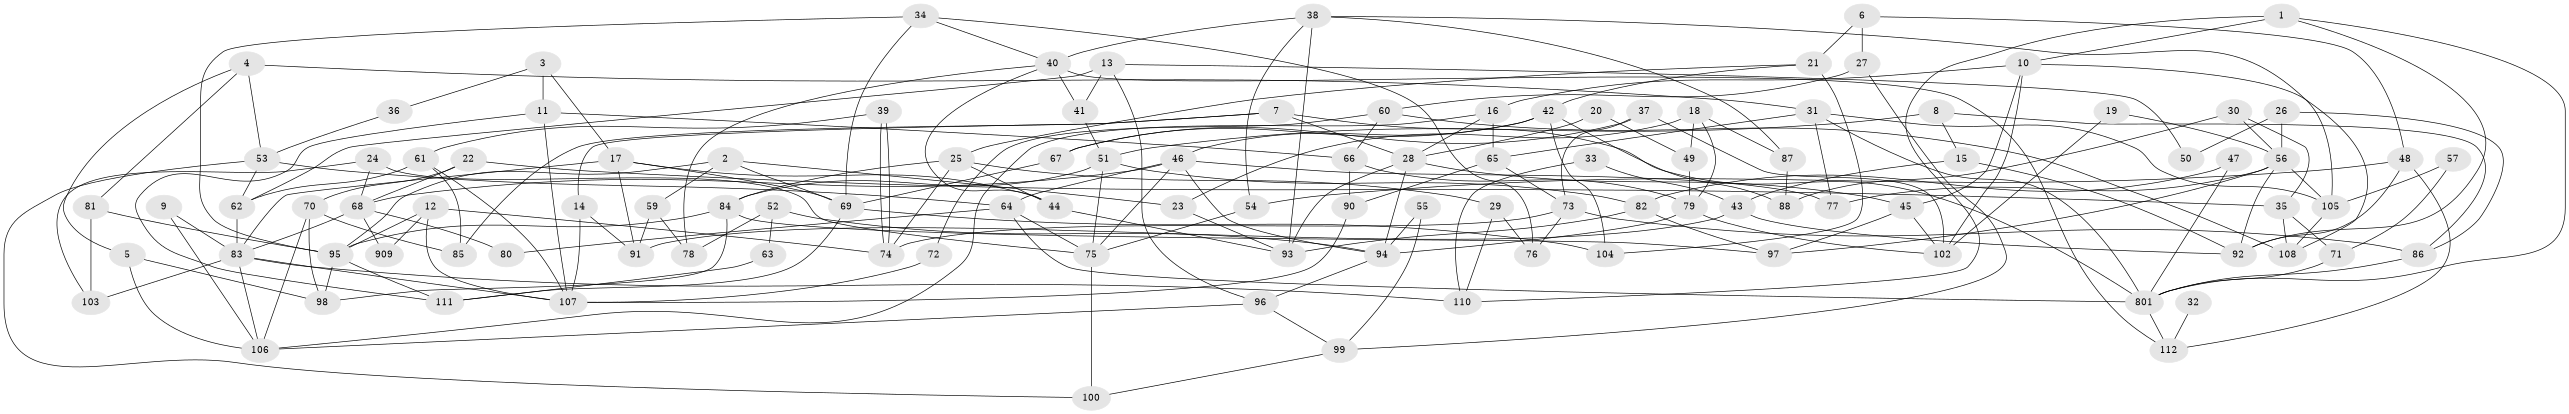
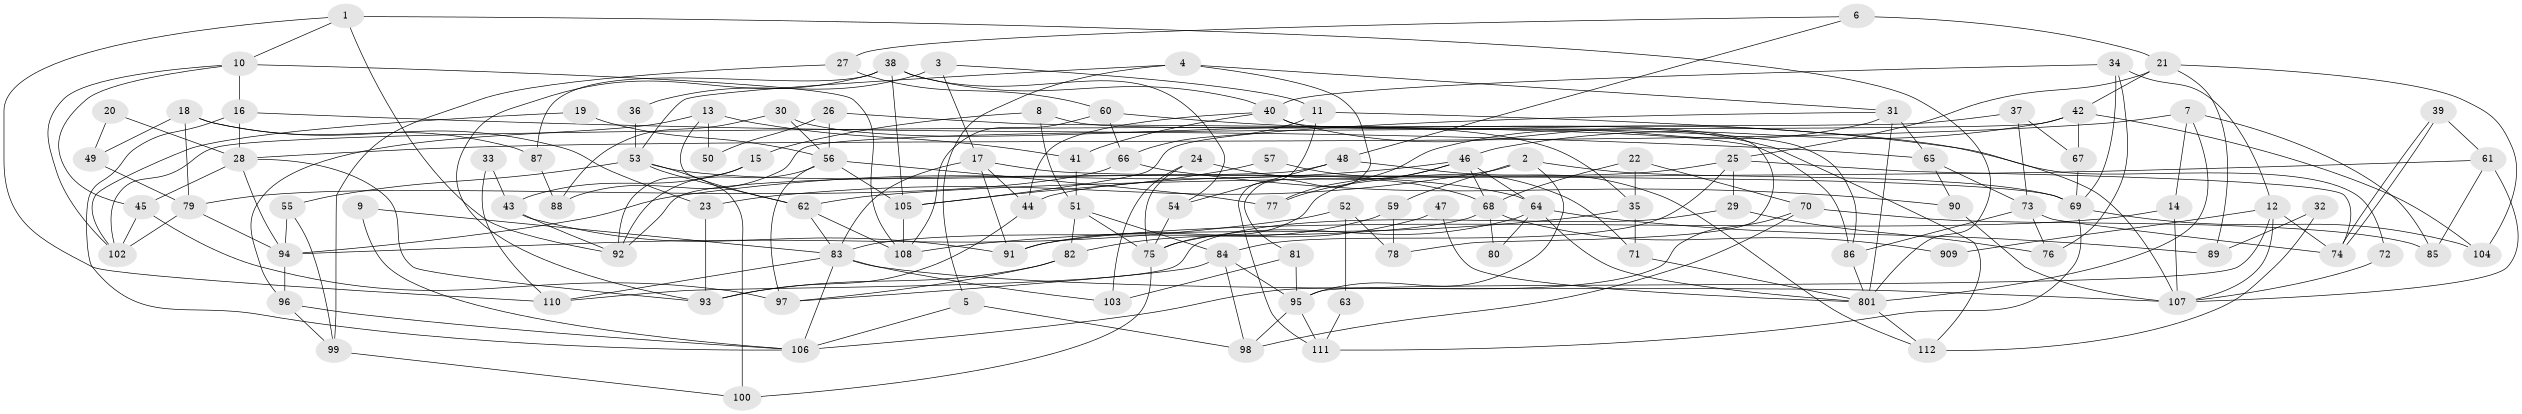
edge "34" -- "95": now "34" -- "12"
edge "53" -- "55": added
edge "62" -- "108": added
node "89": added
